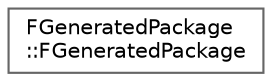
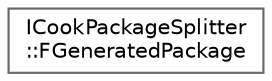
node "FGeneratedPackage ::FGeneratedPackage": label "FGeneratedPackage ::FGeneratedPackage" -> "ICookPackageSplitter ::FGeneratedPackage"
